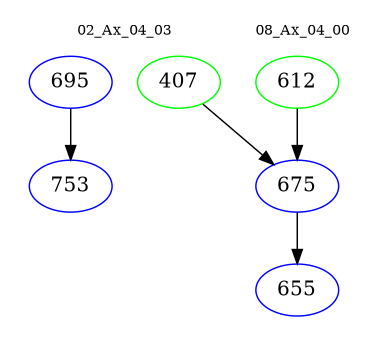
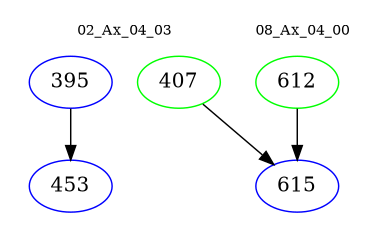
node "695": label "695" -> "395"
node "753": label "753" -> "453"
node "675": label "675" -> "615"
node "655": removed
